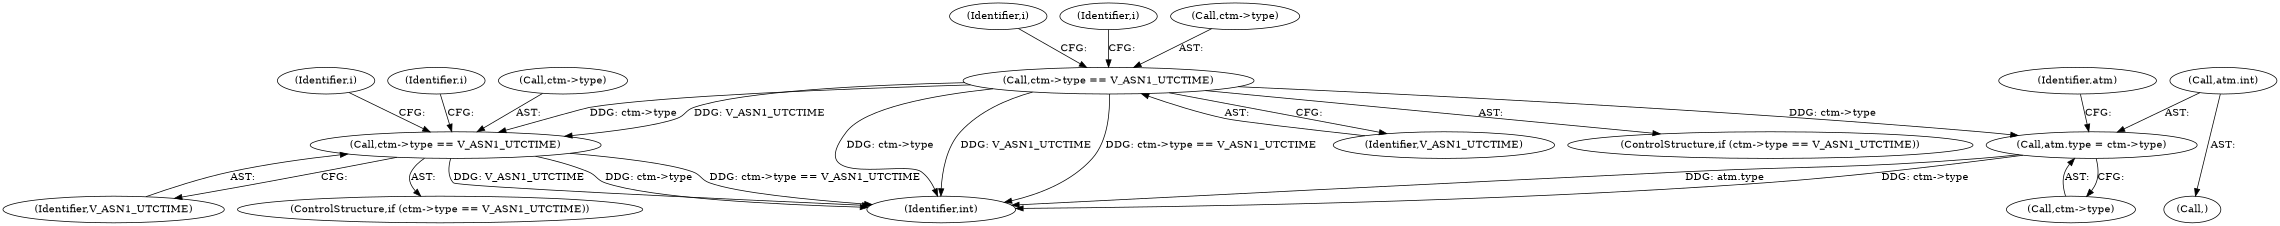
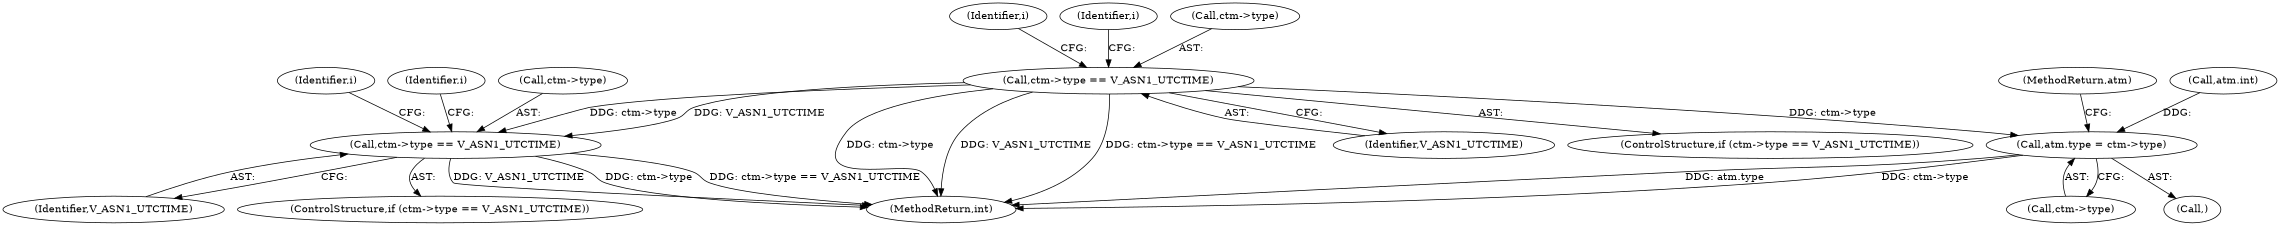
node "(Identifier,atm)": label "(Identifier,atm)" -> "(MethodReturn,atm)"
edge "(Call,atm.int)" -> "(Call,atm.type = ctm->type)": label "AST: " -> "DDG: "
edge "(Call,atm.int)" -> "(Call,)": now "(Call,atm.type = ctm->type)" -> "(Call,)"
node "(Identifier,int)": label "(Identifier,int)" -> "(MethodReturn,int)"
